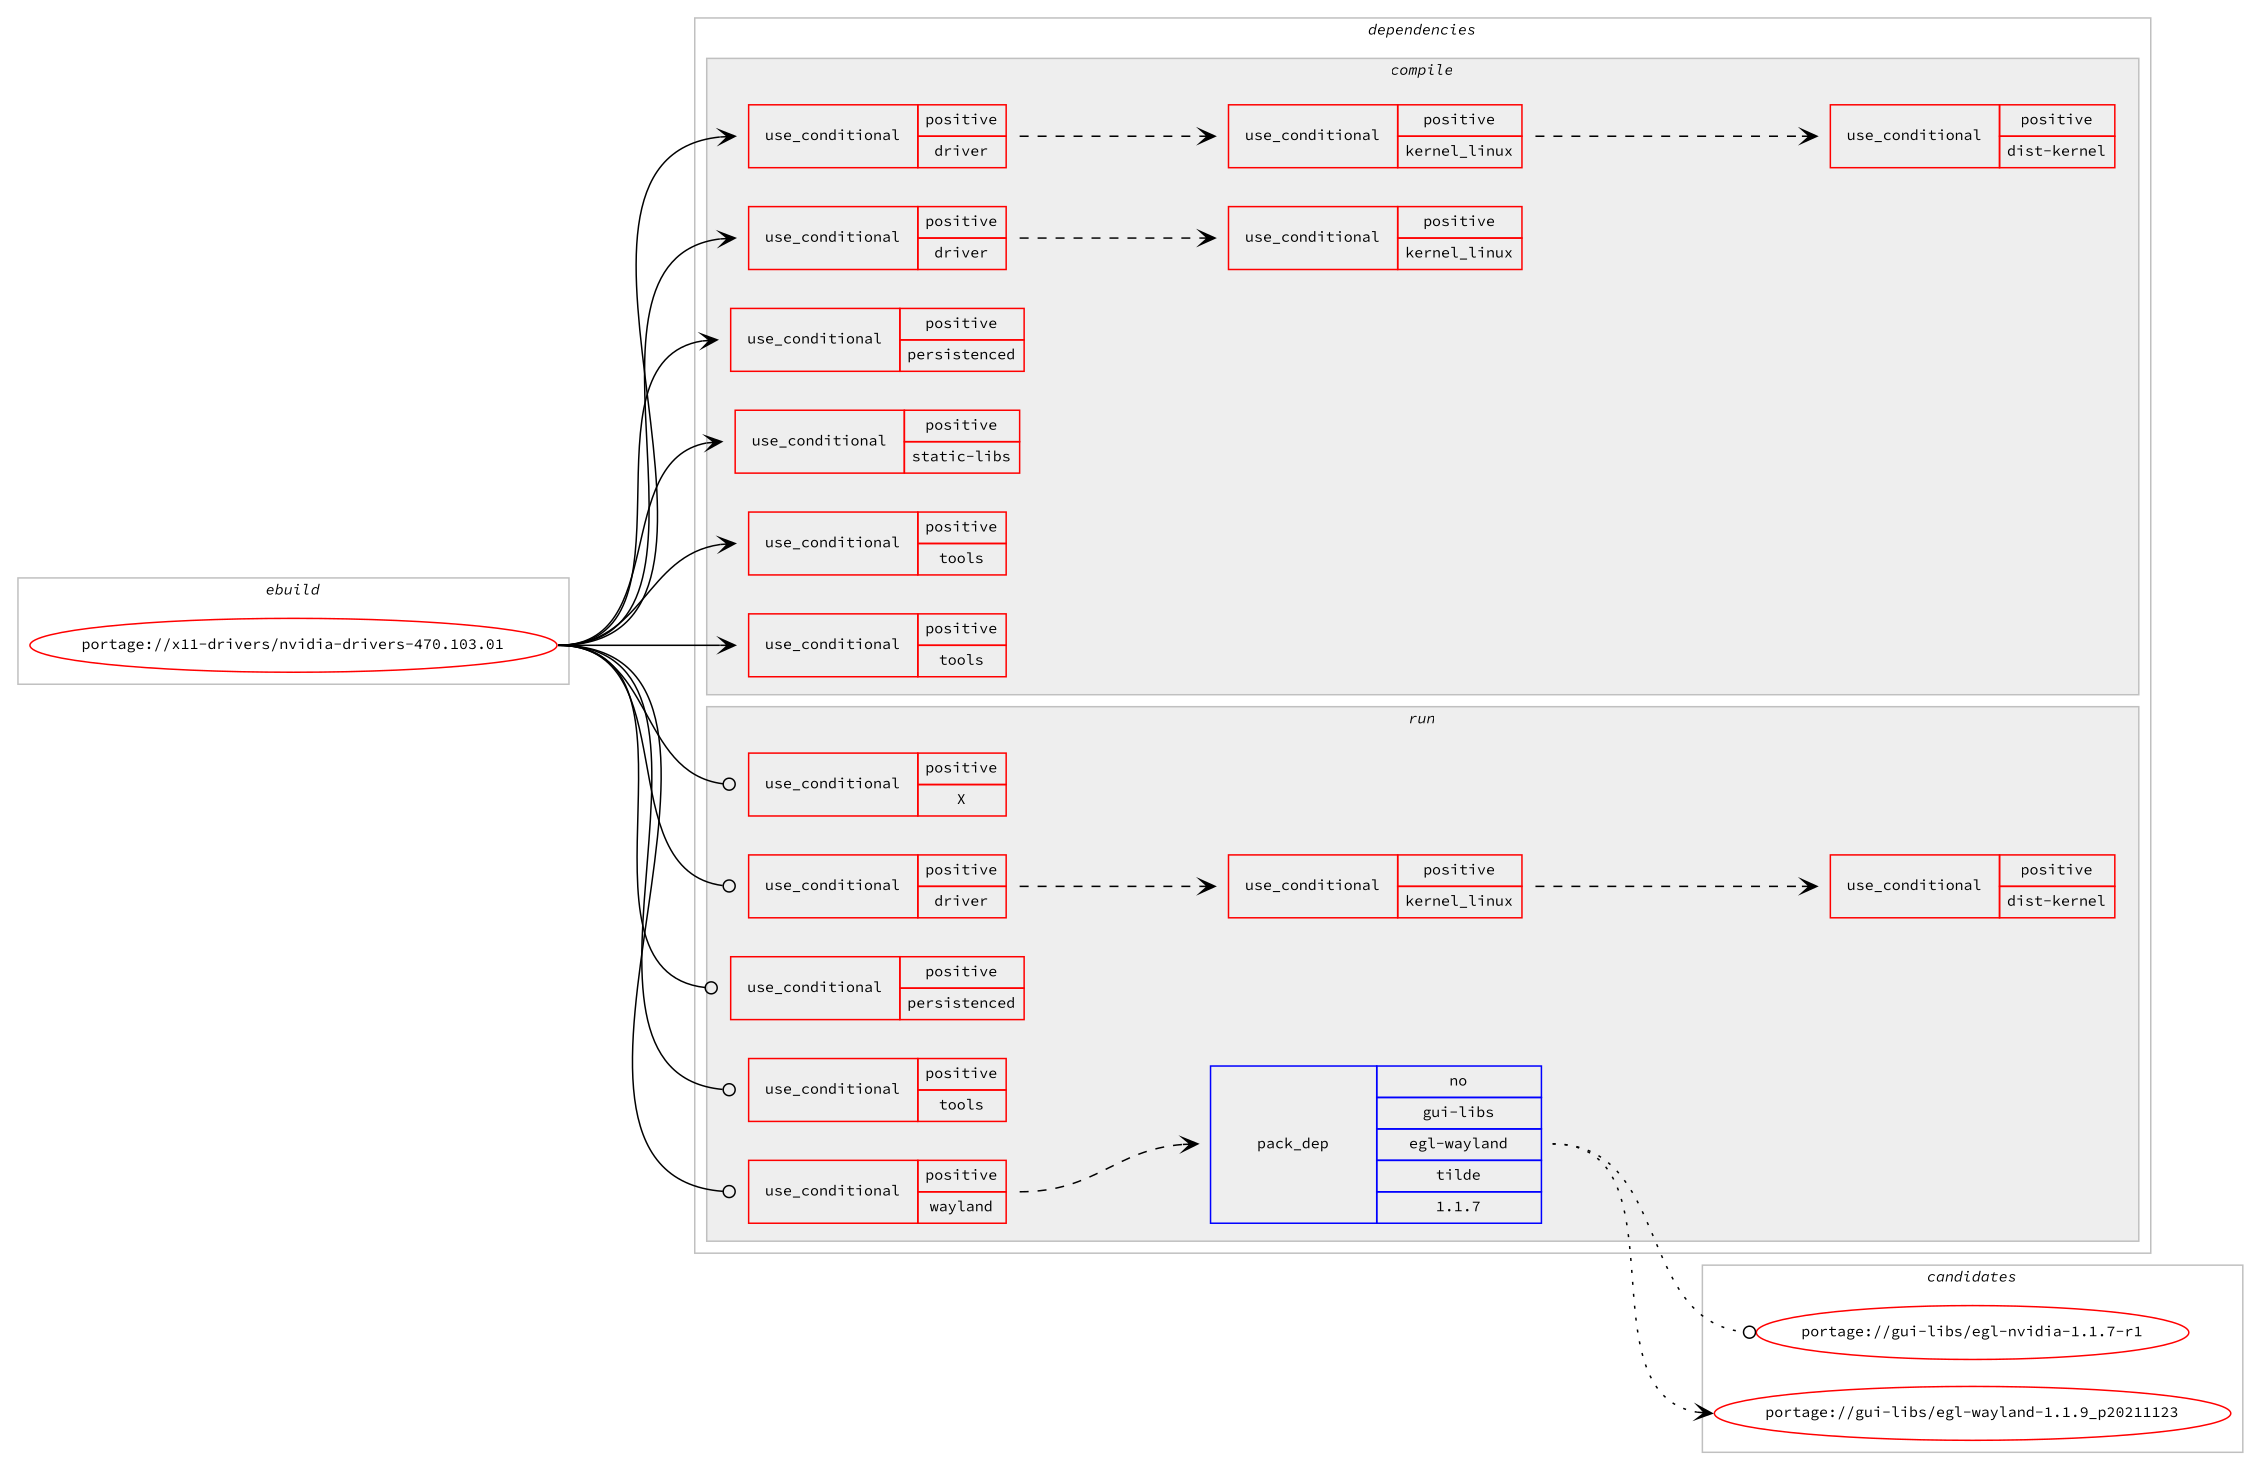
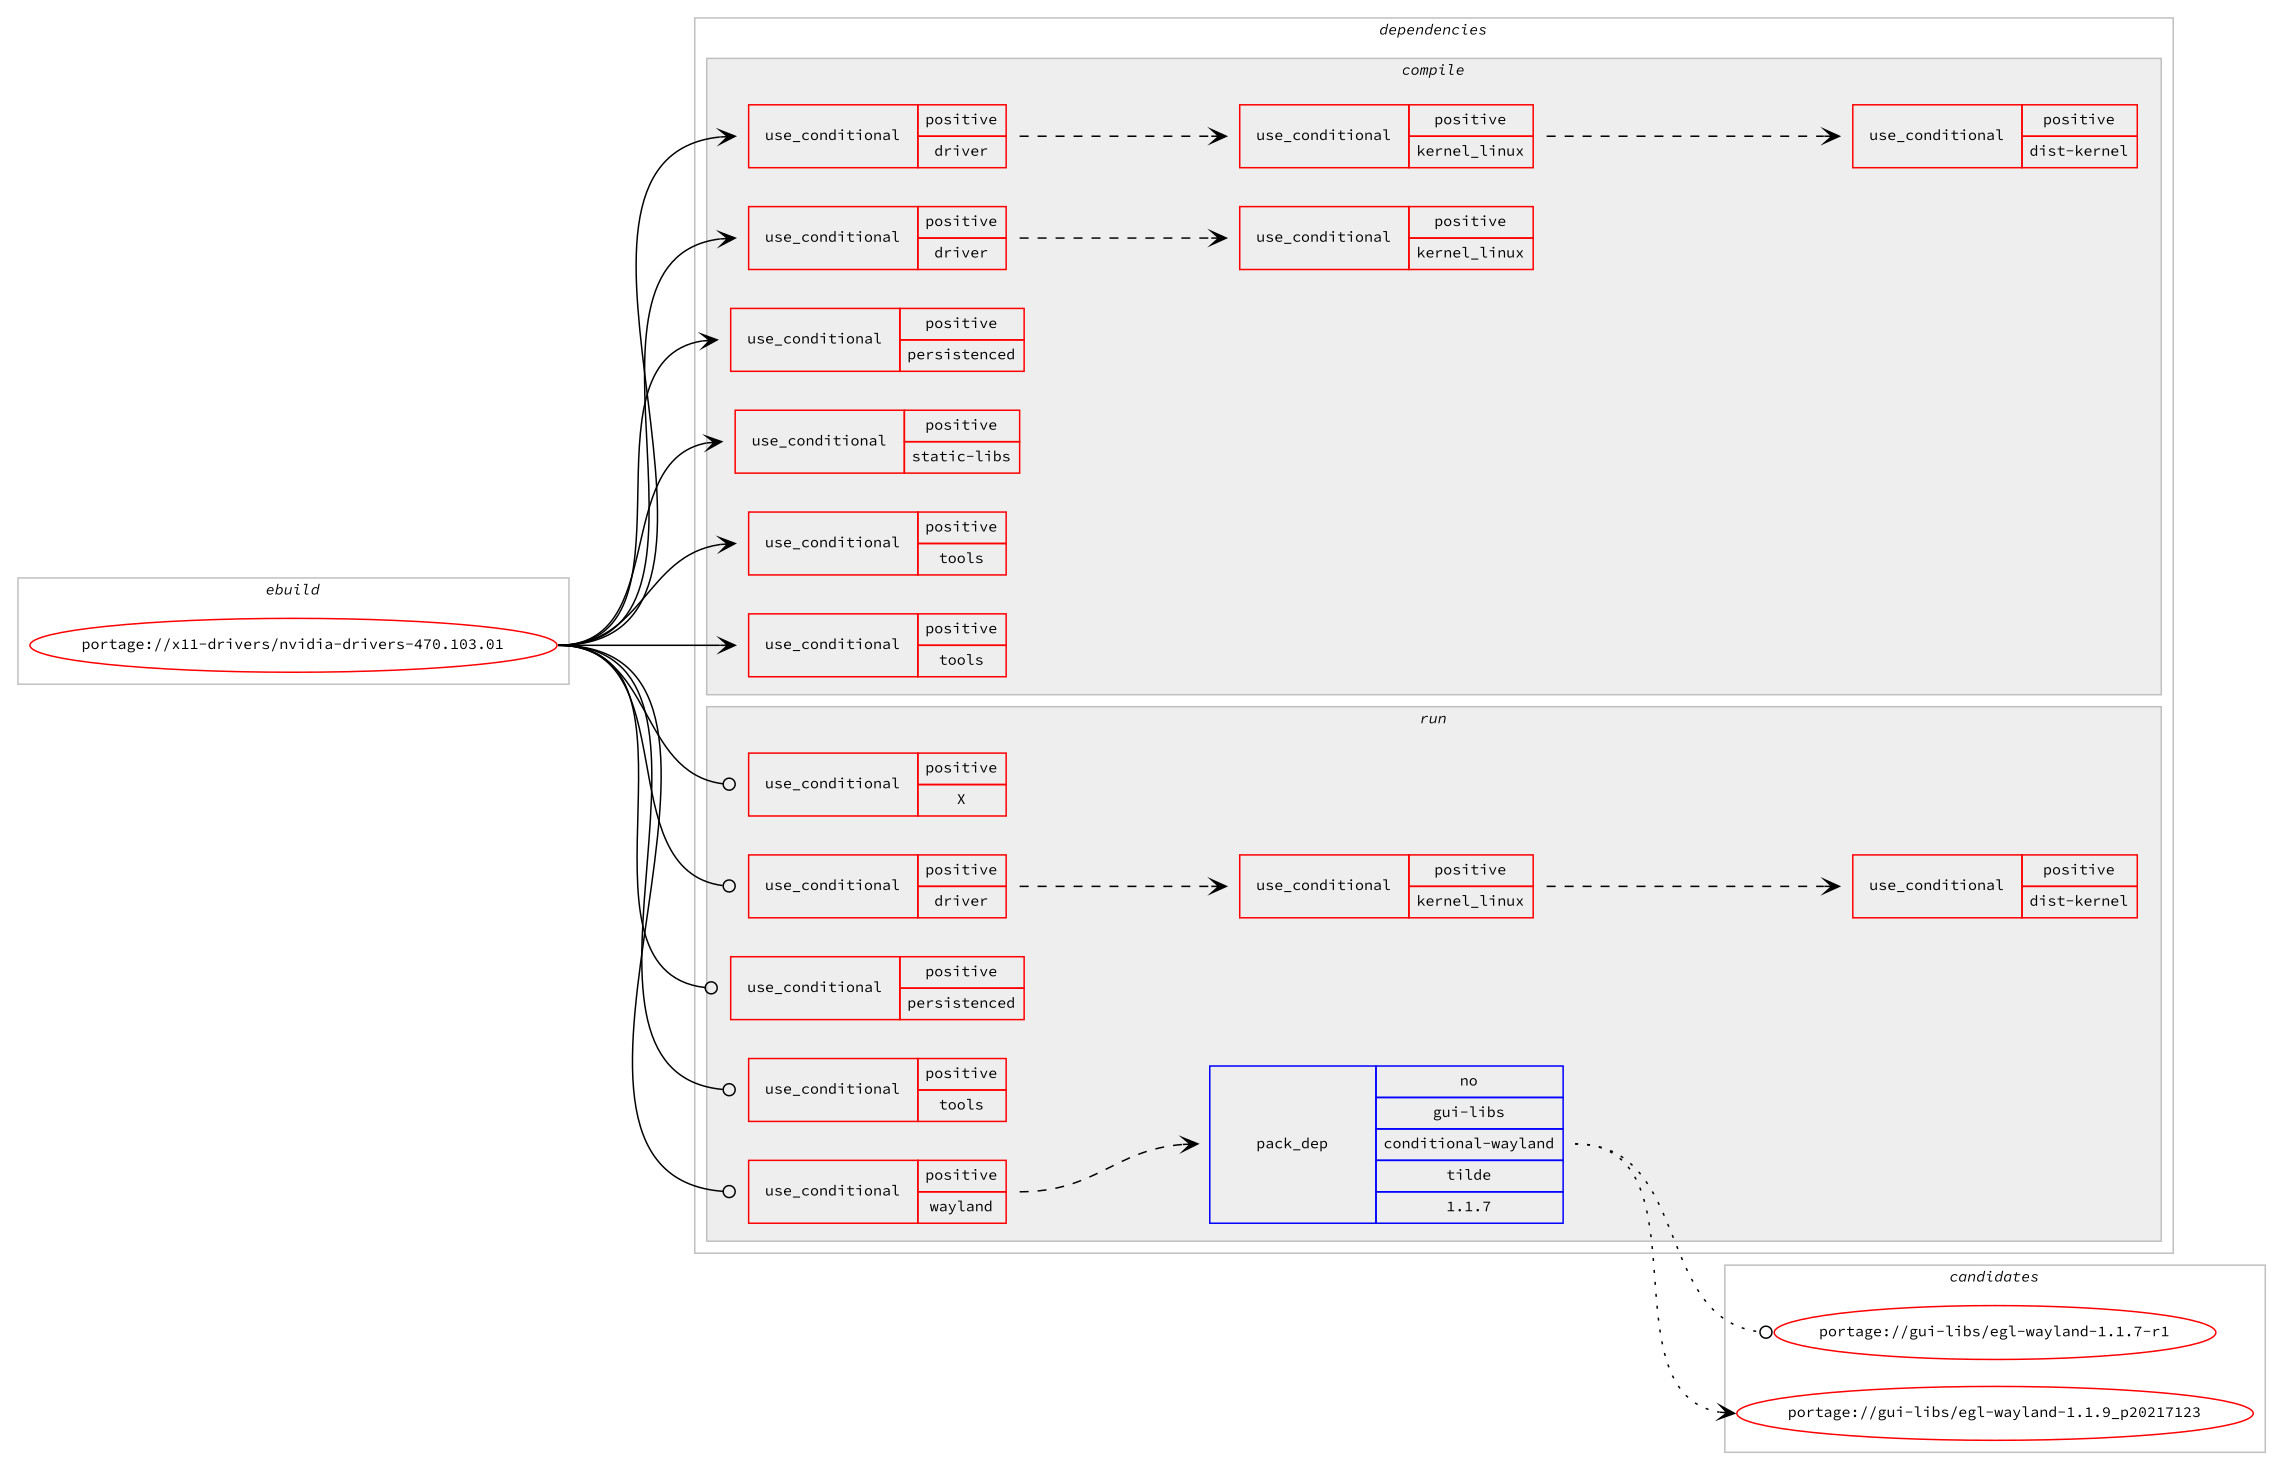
node "pack_dep": text "egl-wayland" -> "conditional-wayland"
node "portage://gui-libs/egl-nvidia-1.1.7-r1": label "portage://gui-libs/egl-nvidia-1.1.7-r1" -> "portage://gui-libs/egl-wayland-1.1.7-r1"
node "portage://gui-libs/egl-wayland-1.1.9_p20211123": label "portage://gui-libs/egl-wayland-1.1.9_p20211123" -> "portage://gui-libs/egl-wayland-1.1.9_p20217123"
